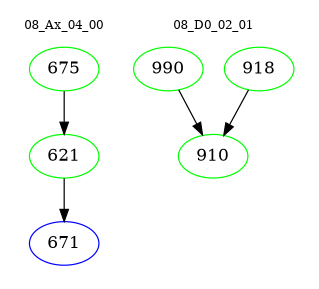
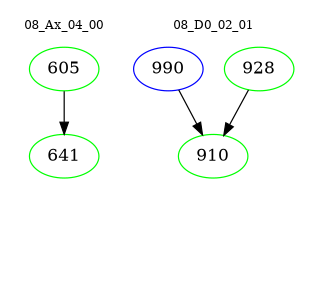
node "675": label "675" -> "605"
node "990": color green -> blue
node "918": label "918" -> "928"
node "621": label "621" -> "641"
node "671": removed
